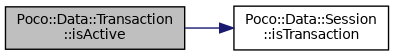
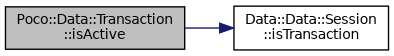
node "Poco::Data::Session ::isTransaction": label "Poco::Data::Session ::isTransaction" -> "Data::Data::Session ::isTransaction"
